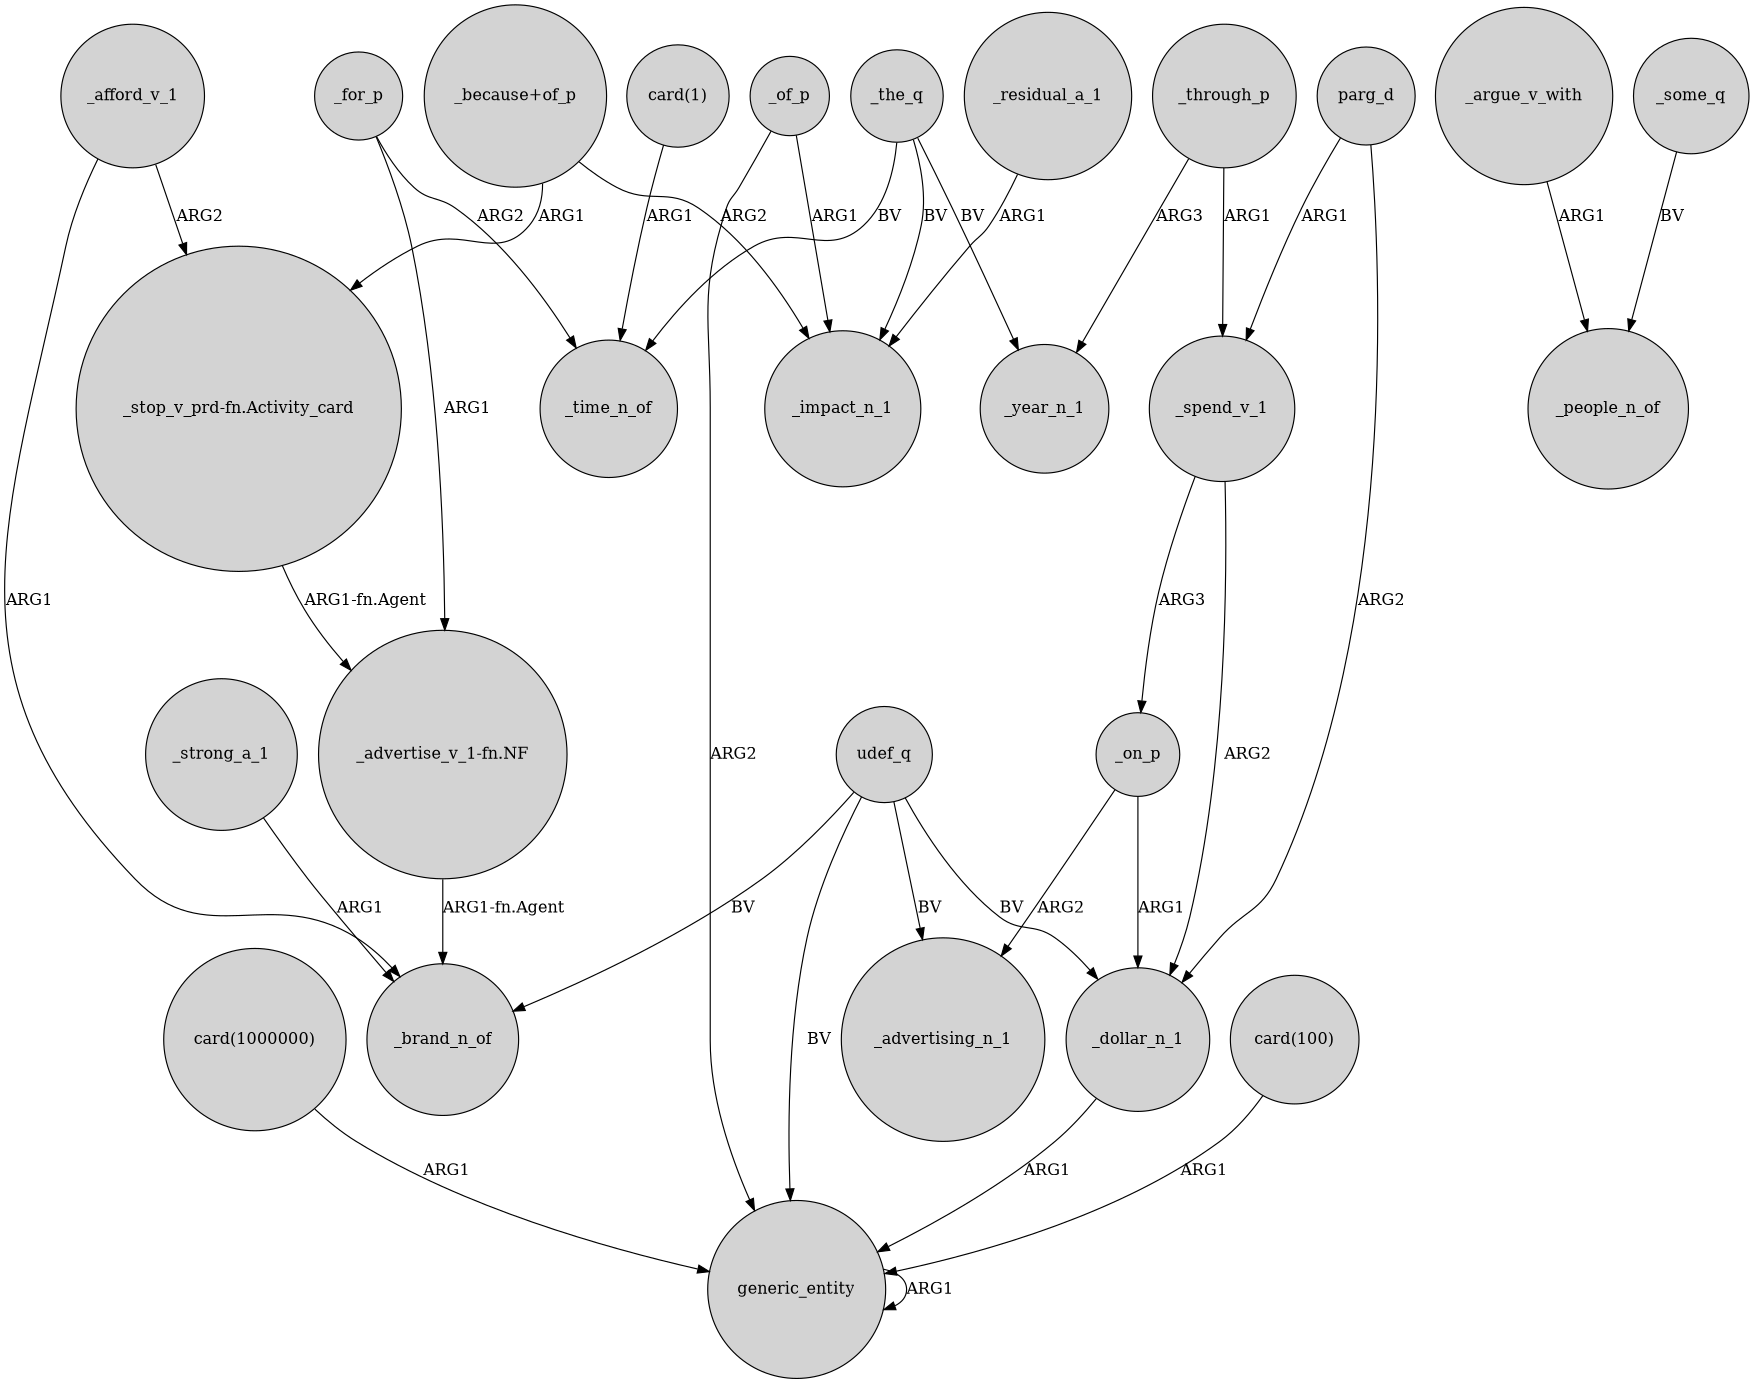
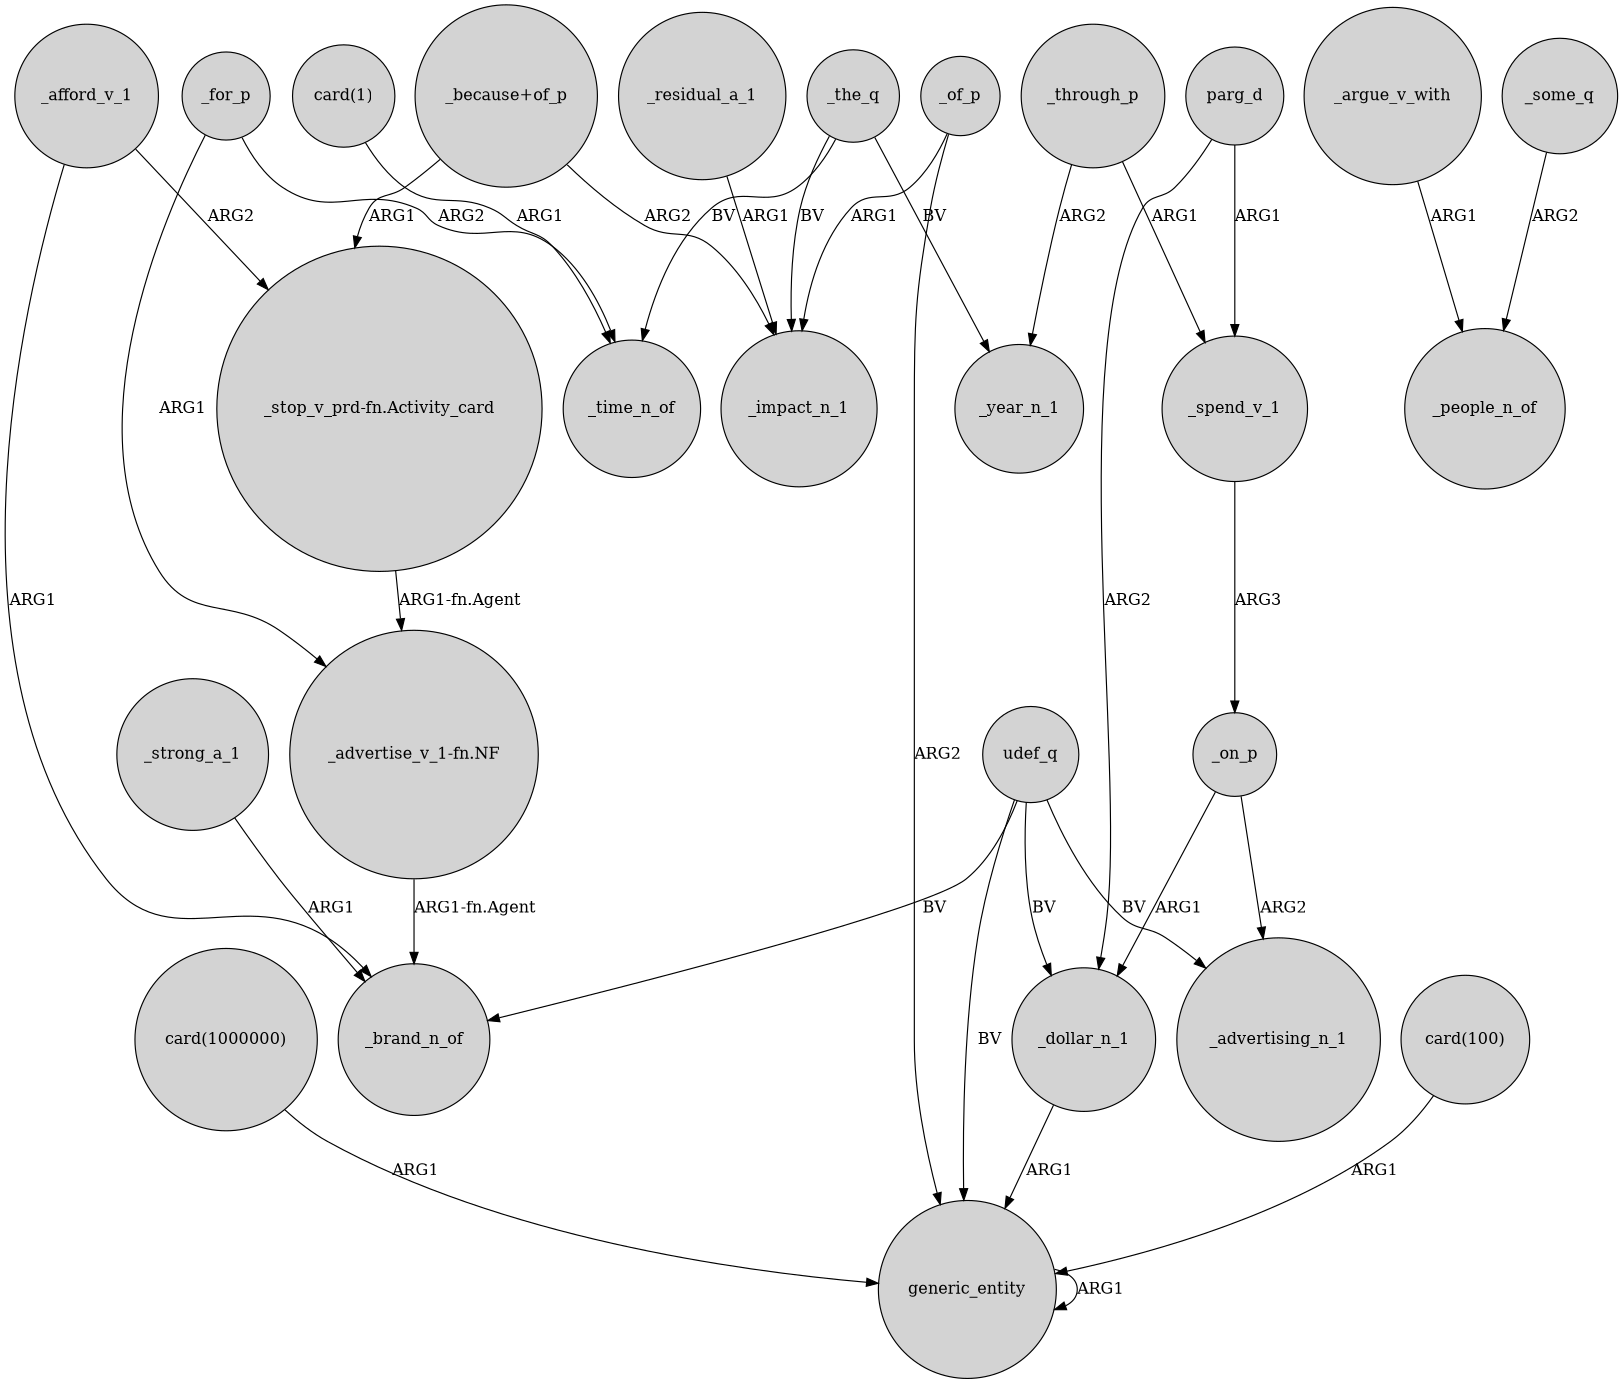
edge "_through_p" -> "_year_n_1": label "ARG3" -> "ARG2"
edge "_some_q" -> "_people_n_of": label "BV" -> "ARG2"
edge "_spend_v_1" -> "_dollar_n_1": removed, label "ARG2"
